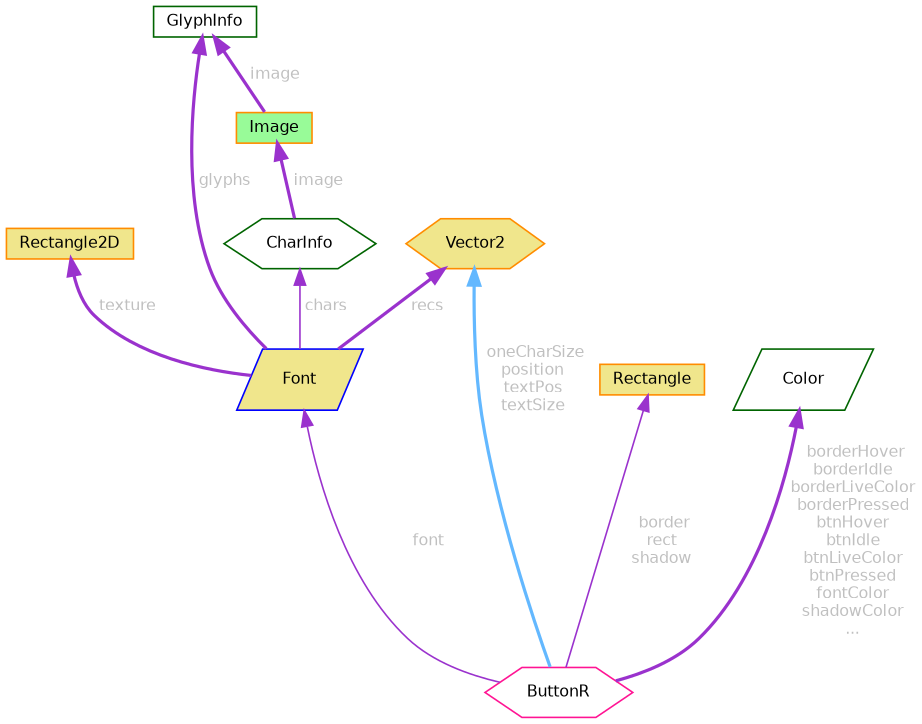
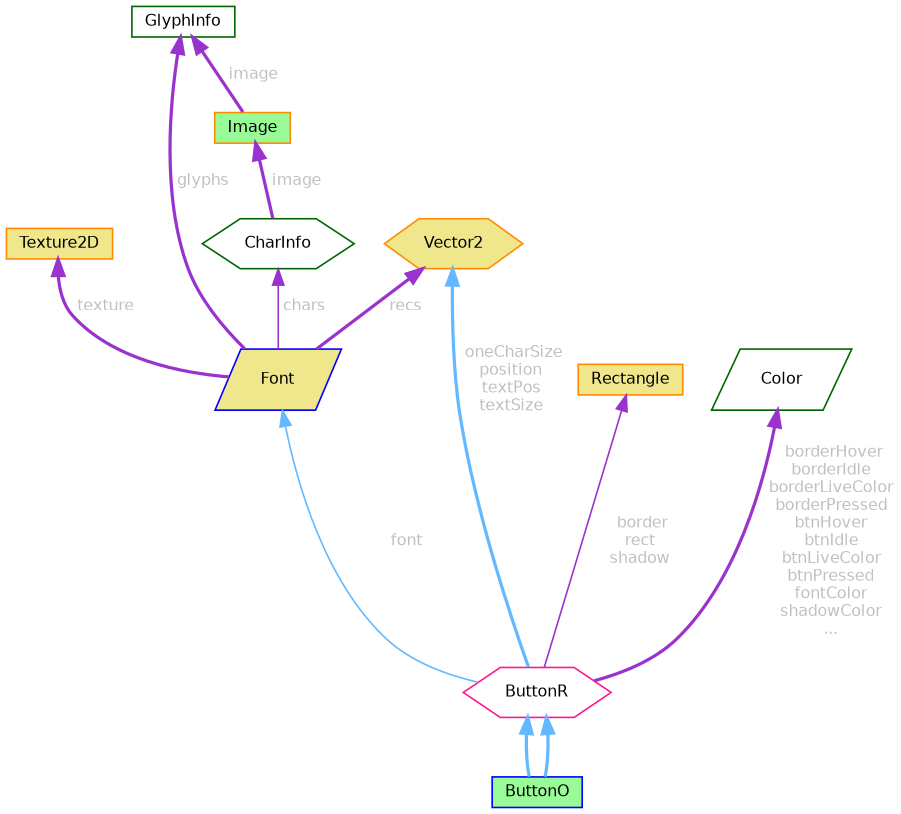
node "Rectangle2D": label "Rectangle2D" -> "Texture2D"
edge "ButtonR" -> "Font": color darkorchid3 -> steelblue1
node "ButtonO": added
